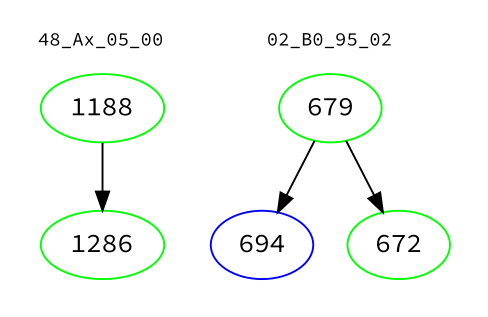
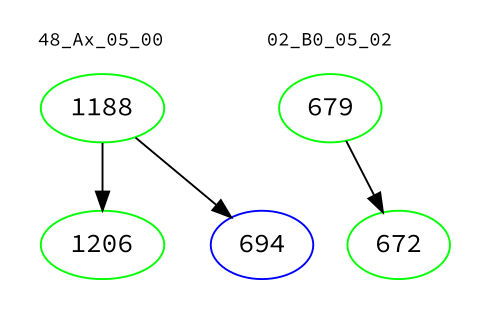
cluster "02_B0_95_02": label "02_B0_95_02" -> "02_B0_05_02"
edge "679" -> "694": now "1188" -> "694"
node "1286": label "1286" -> "1206"
